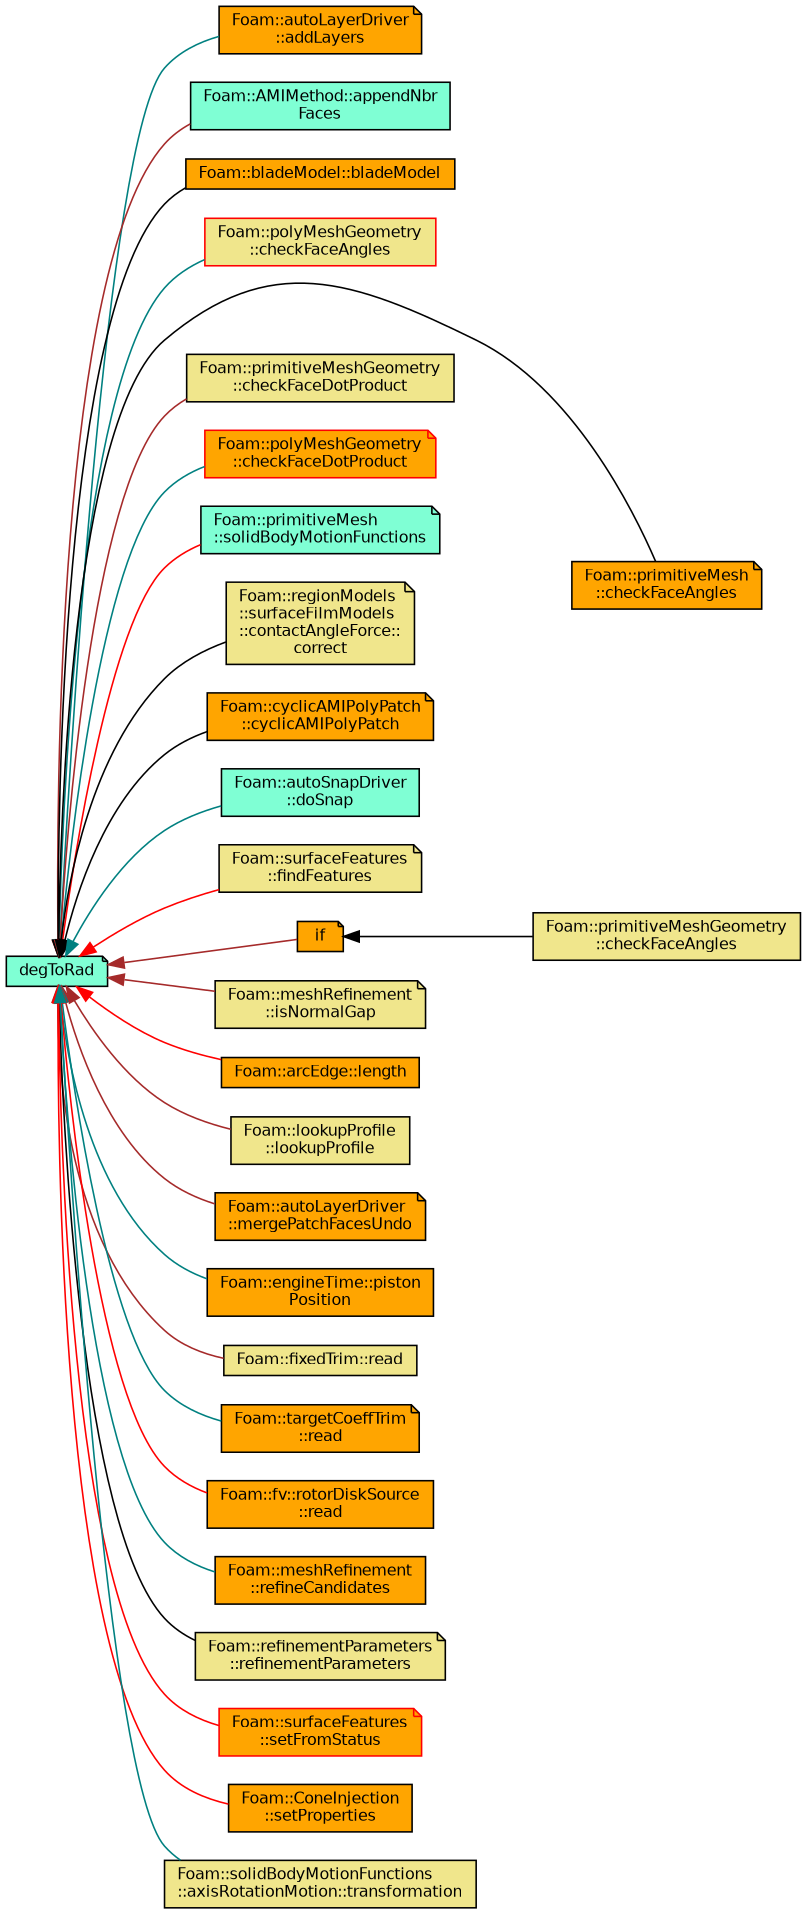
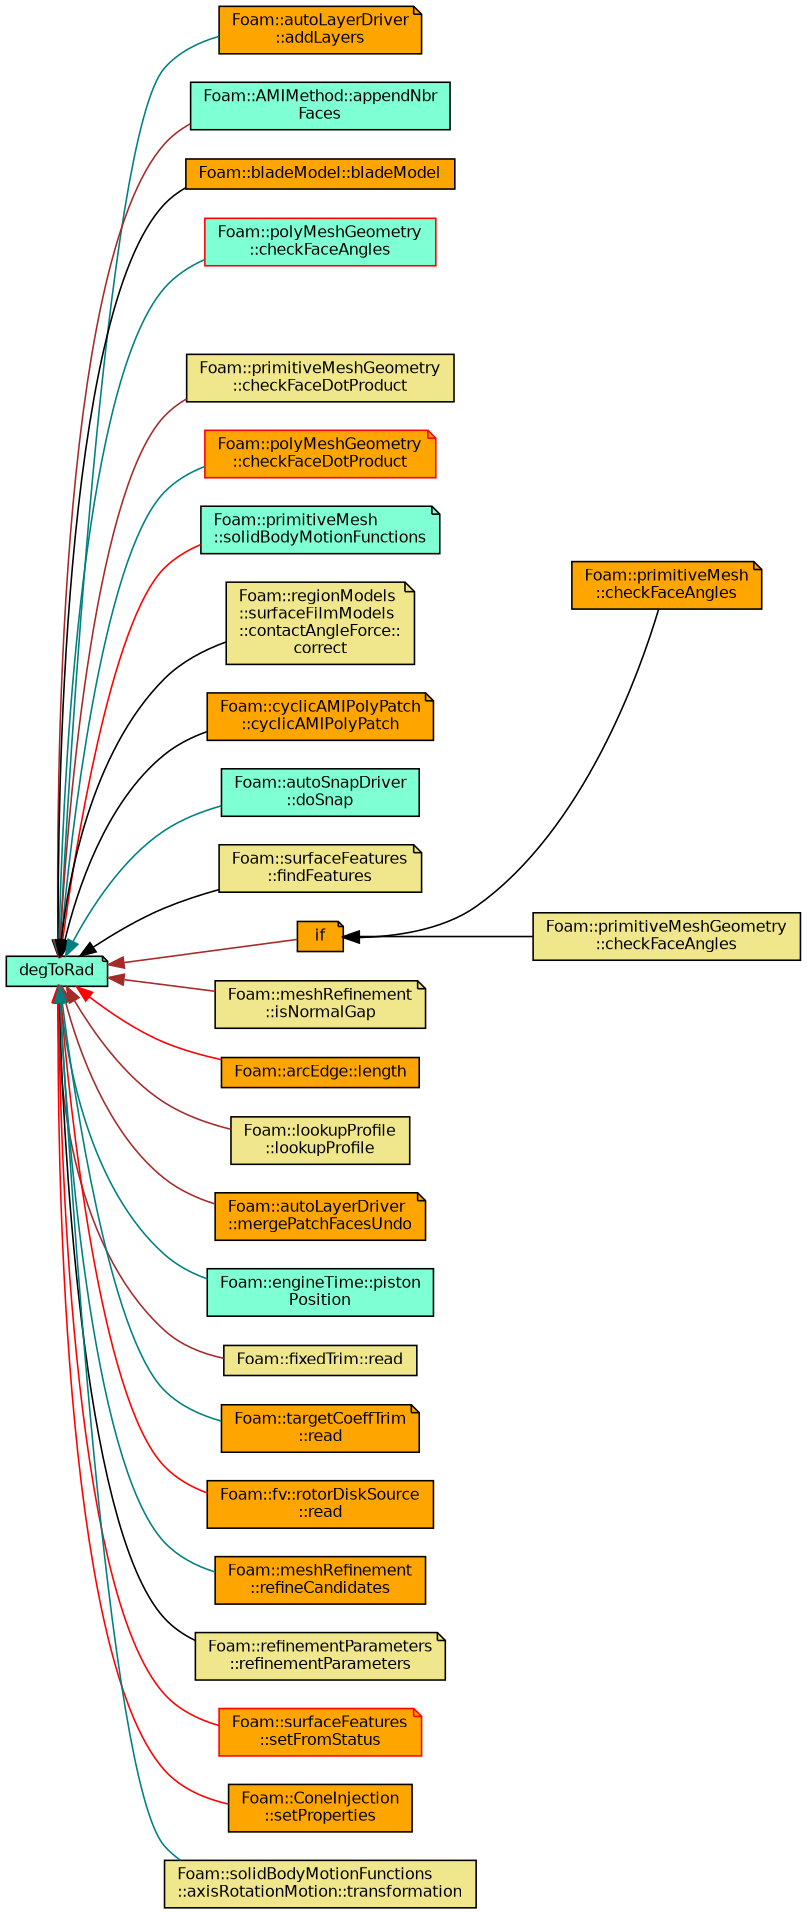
node "Foam::polyMeshGeometry ::checkFaceAngles": fillcolor khaki -> aquamarine
edge "Foam::primitiveMesh ::checkFaceAngles" -> "degToRad": now "Foam::primitiveMesh ::checkFaceAngles" -> "if"
edge "Foam::surfaceFeatures ::findFeatures" -> "degToRad": color red -> black
node "Foam::engineTime::piston Position": fillcolor orange -> aquamarine
